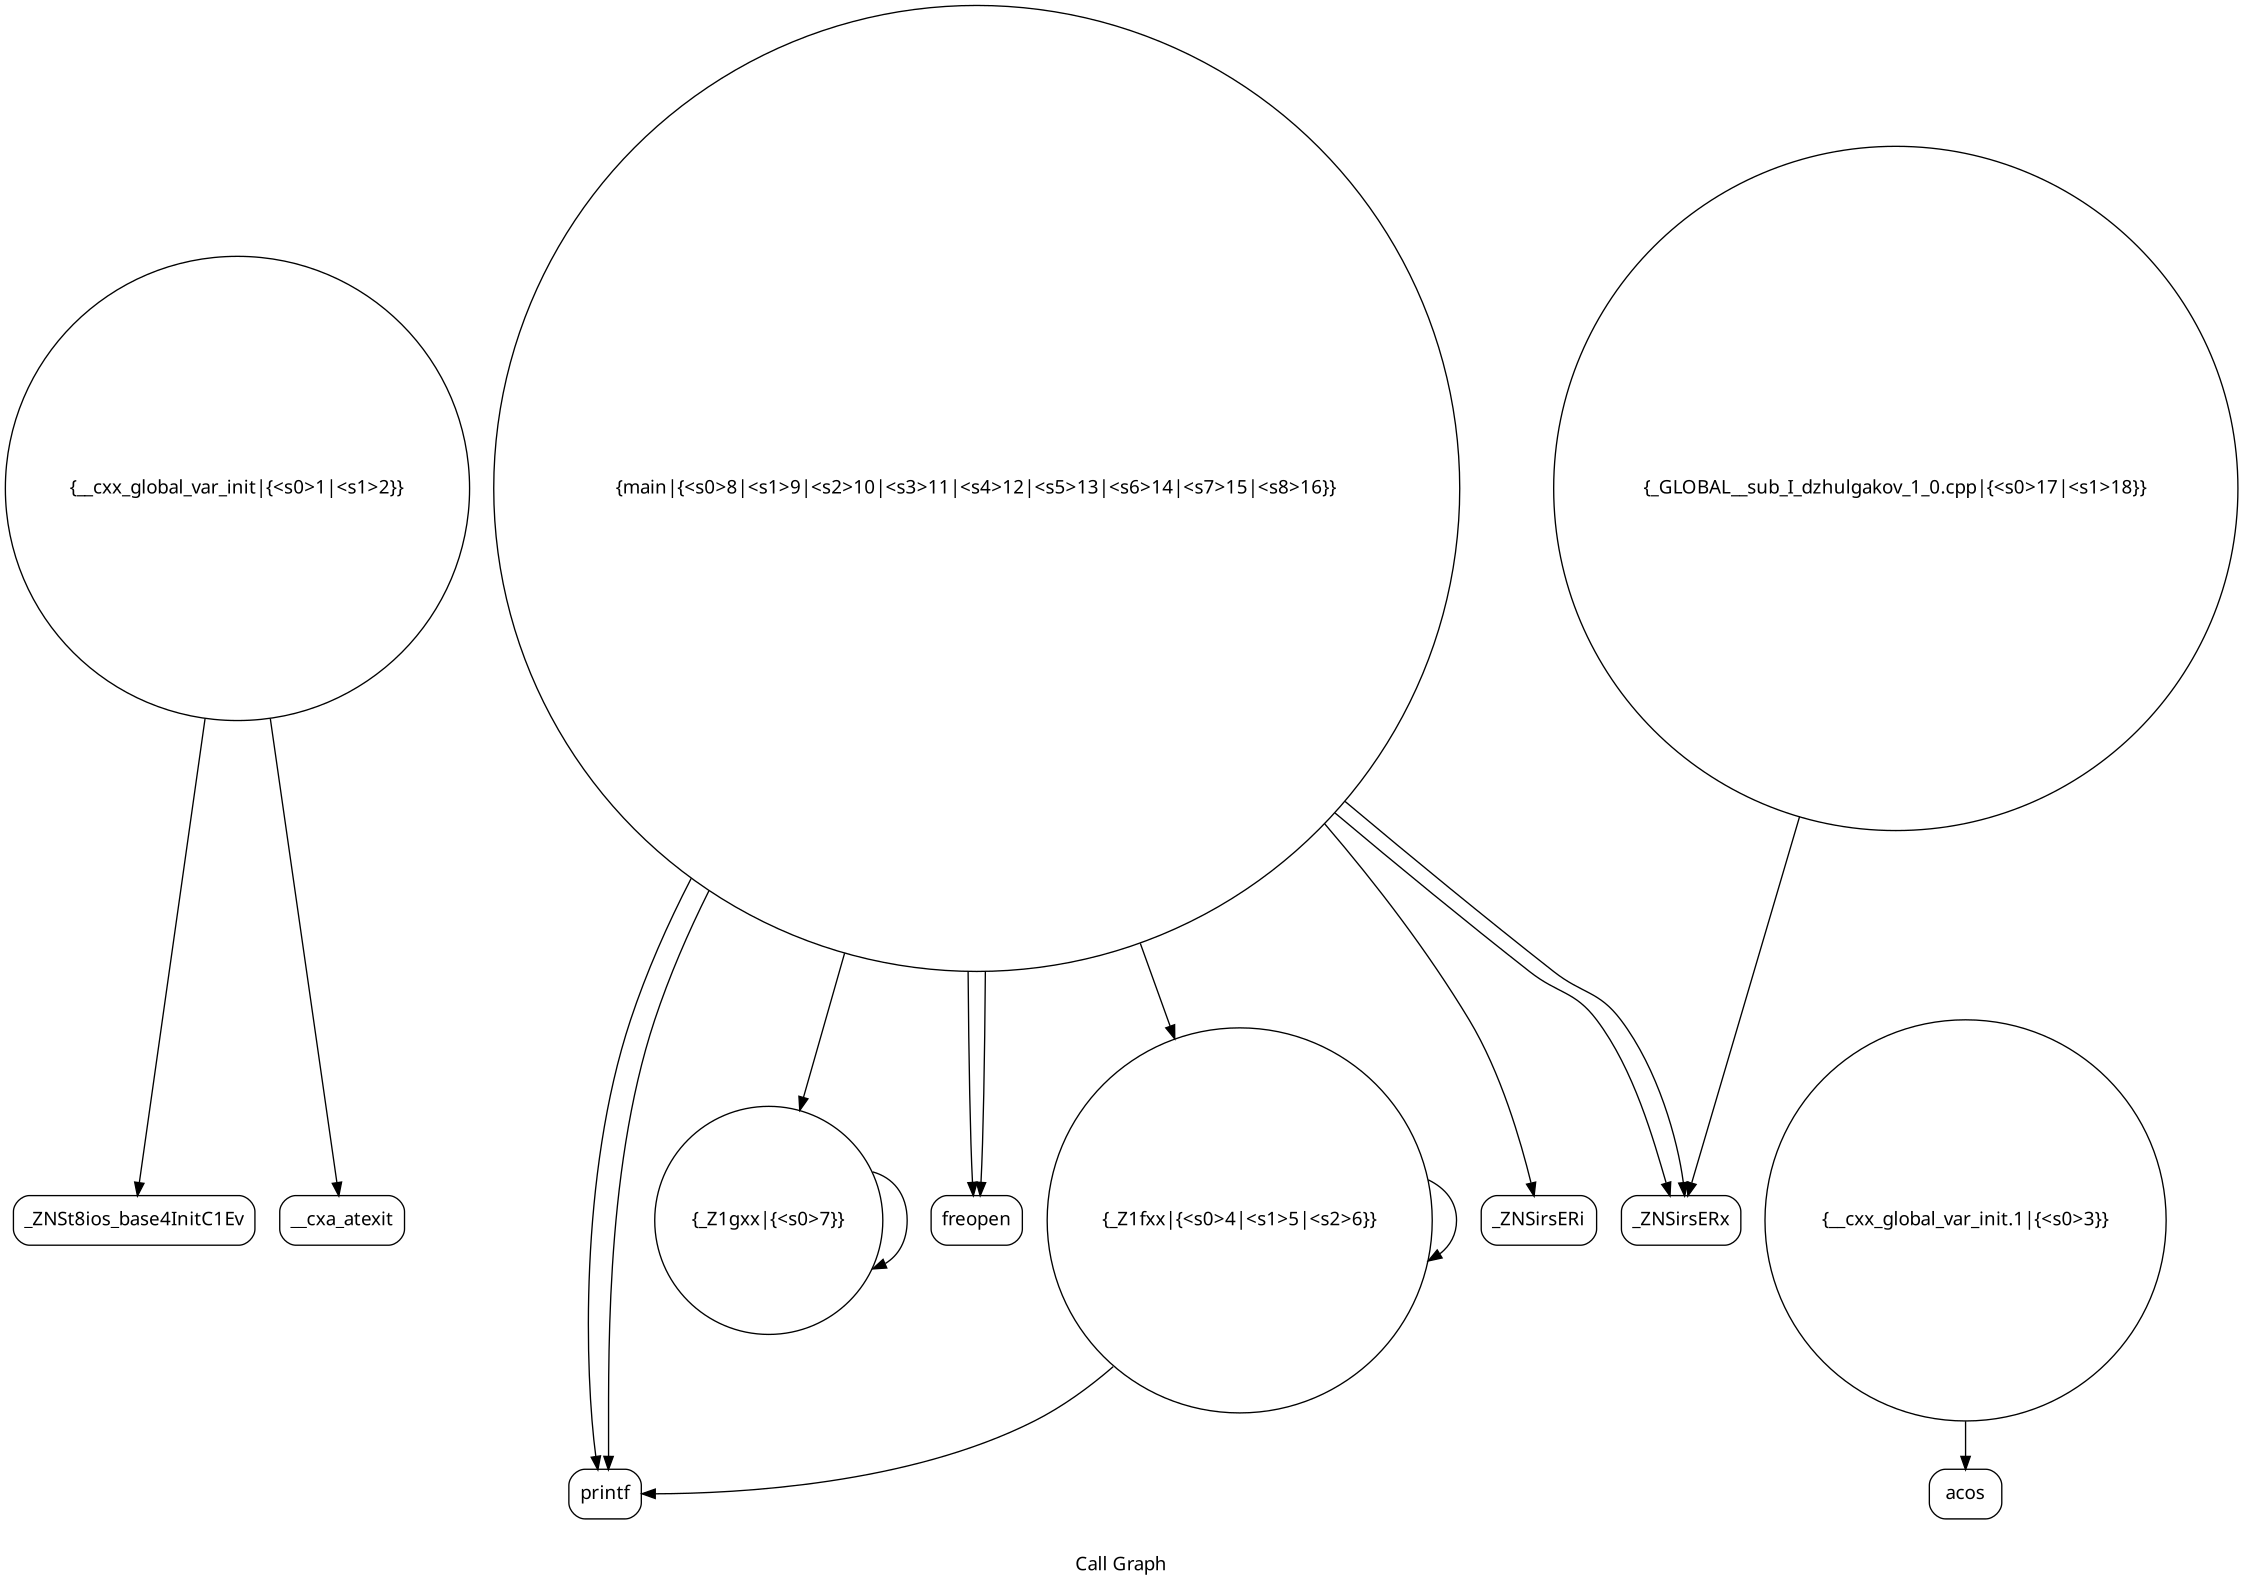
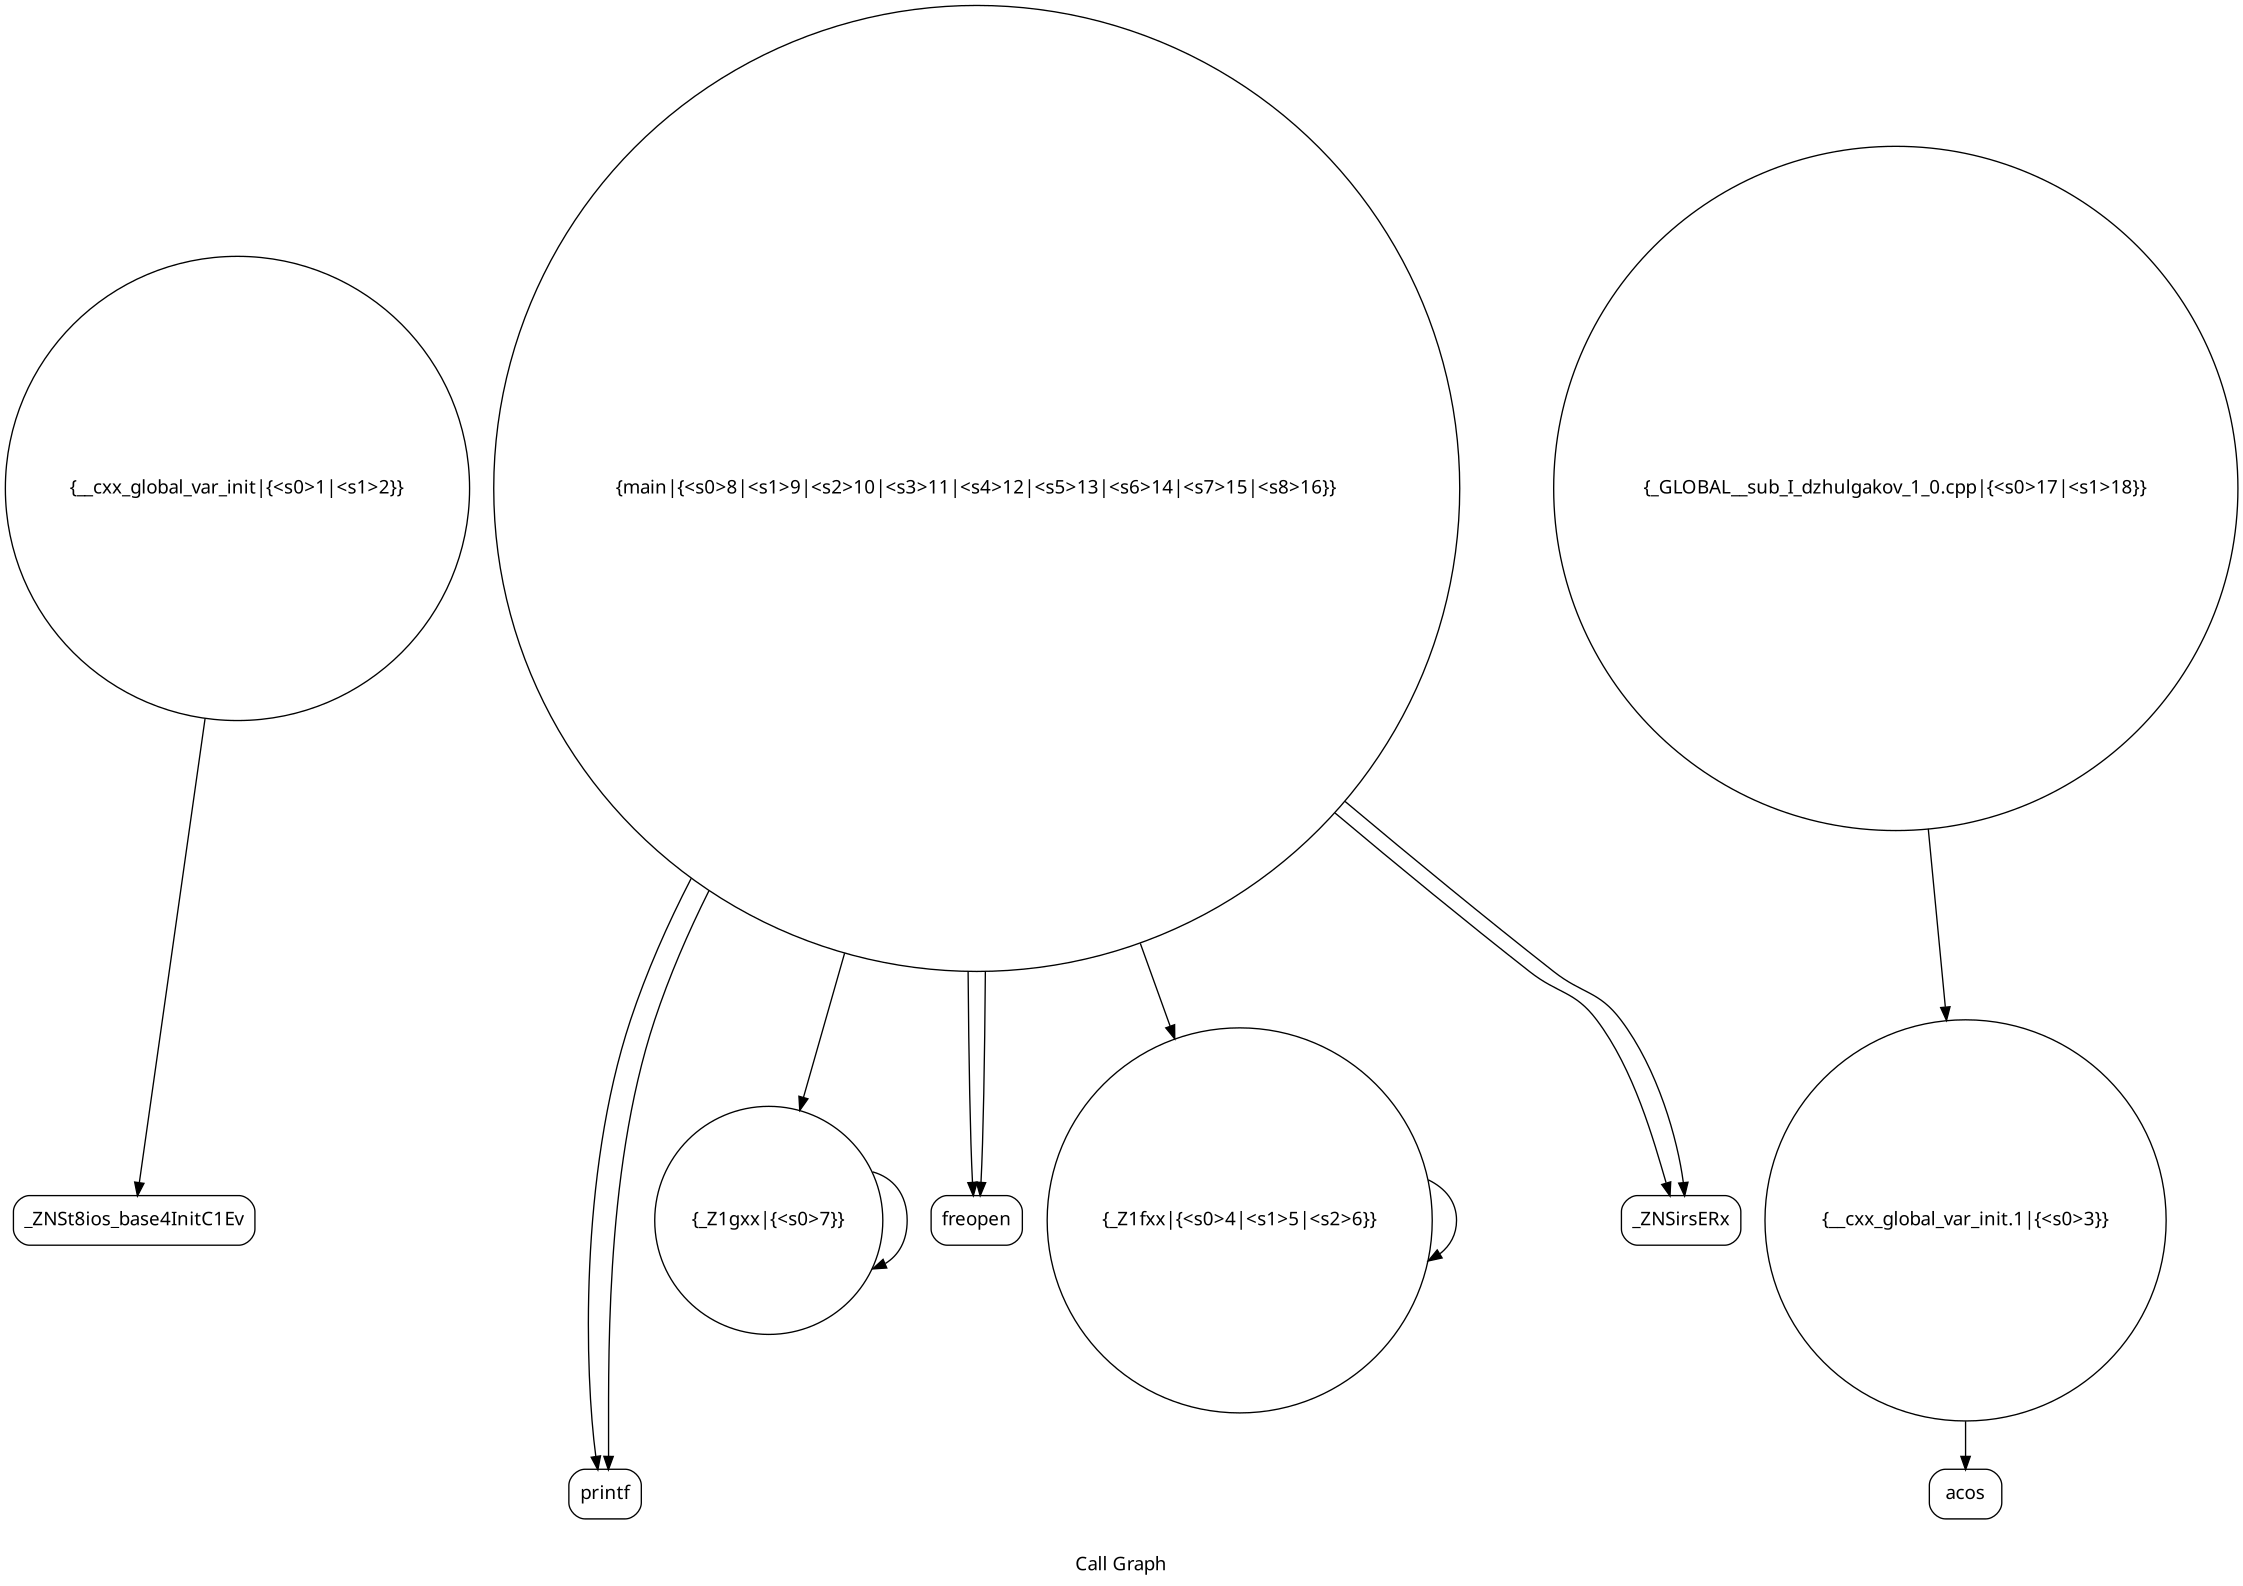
edge "{_GLOBAL__sub_I_dzhulgakov_1_0.cpp|{<s0>17|<s1>18}}" -> "_ZNSirsERx": now "{_GLOBAL__sub_I_dzhulgakov_1_0.cpp|{<s0>17|<s1>18}}" -> "{__cxx_global_var_init.1|{<s0>3}}"
node "__cxa_atexit": removed
node "_ZNSirsERi": removed
edge "{_Z1fxx|{<s0>4|<s1>5|<s2>6}}" -> "printf": removed
